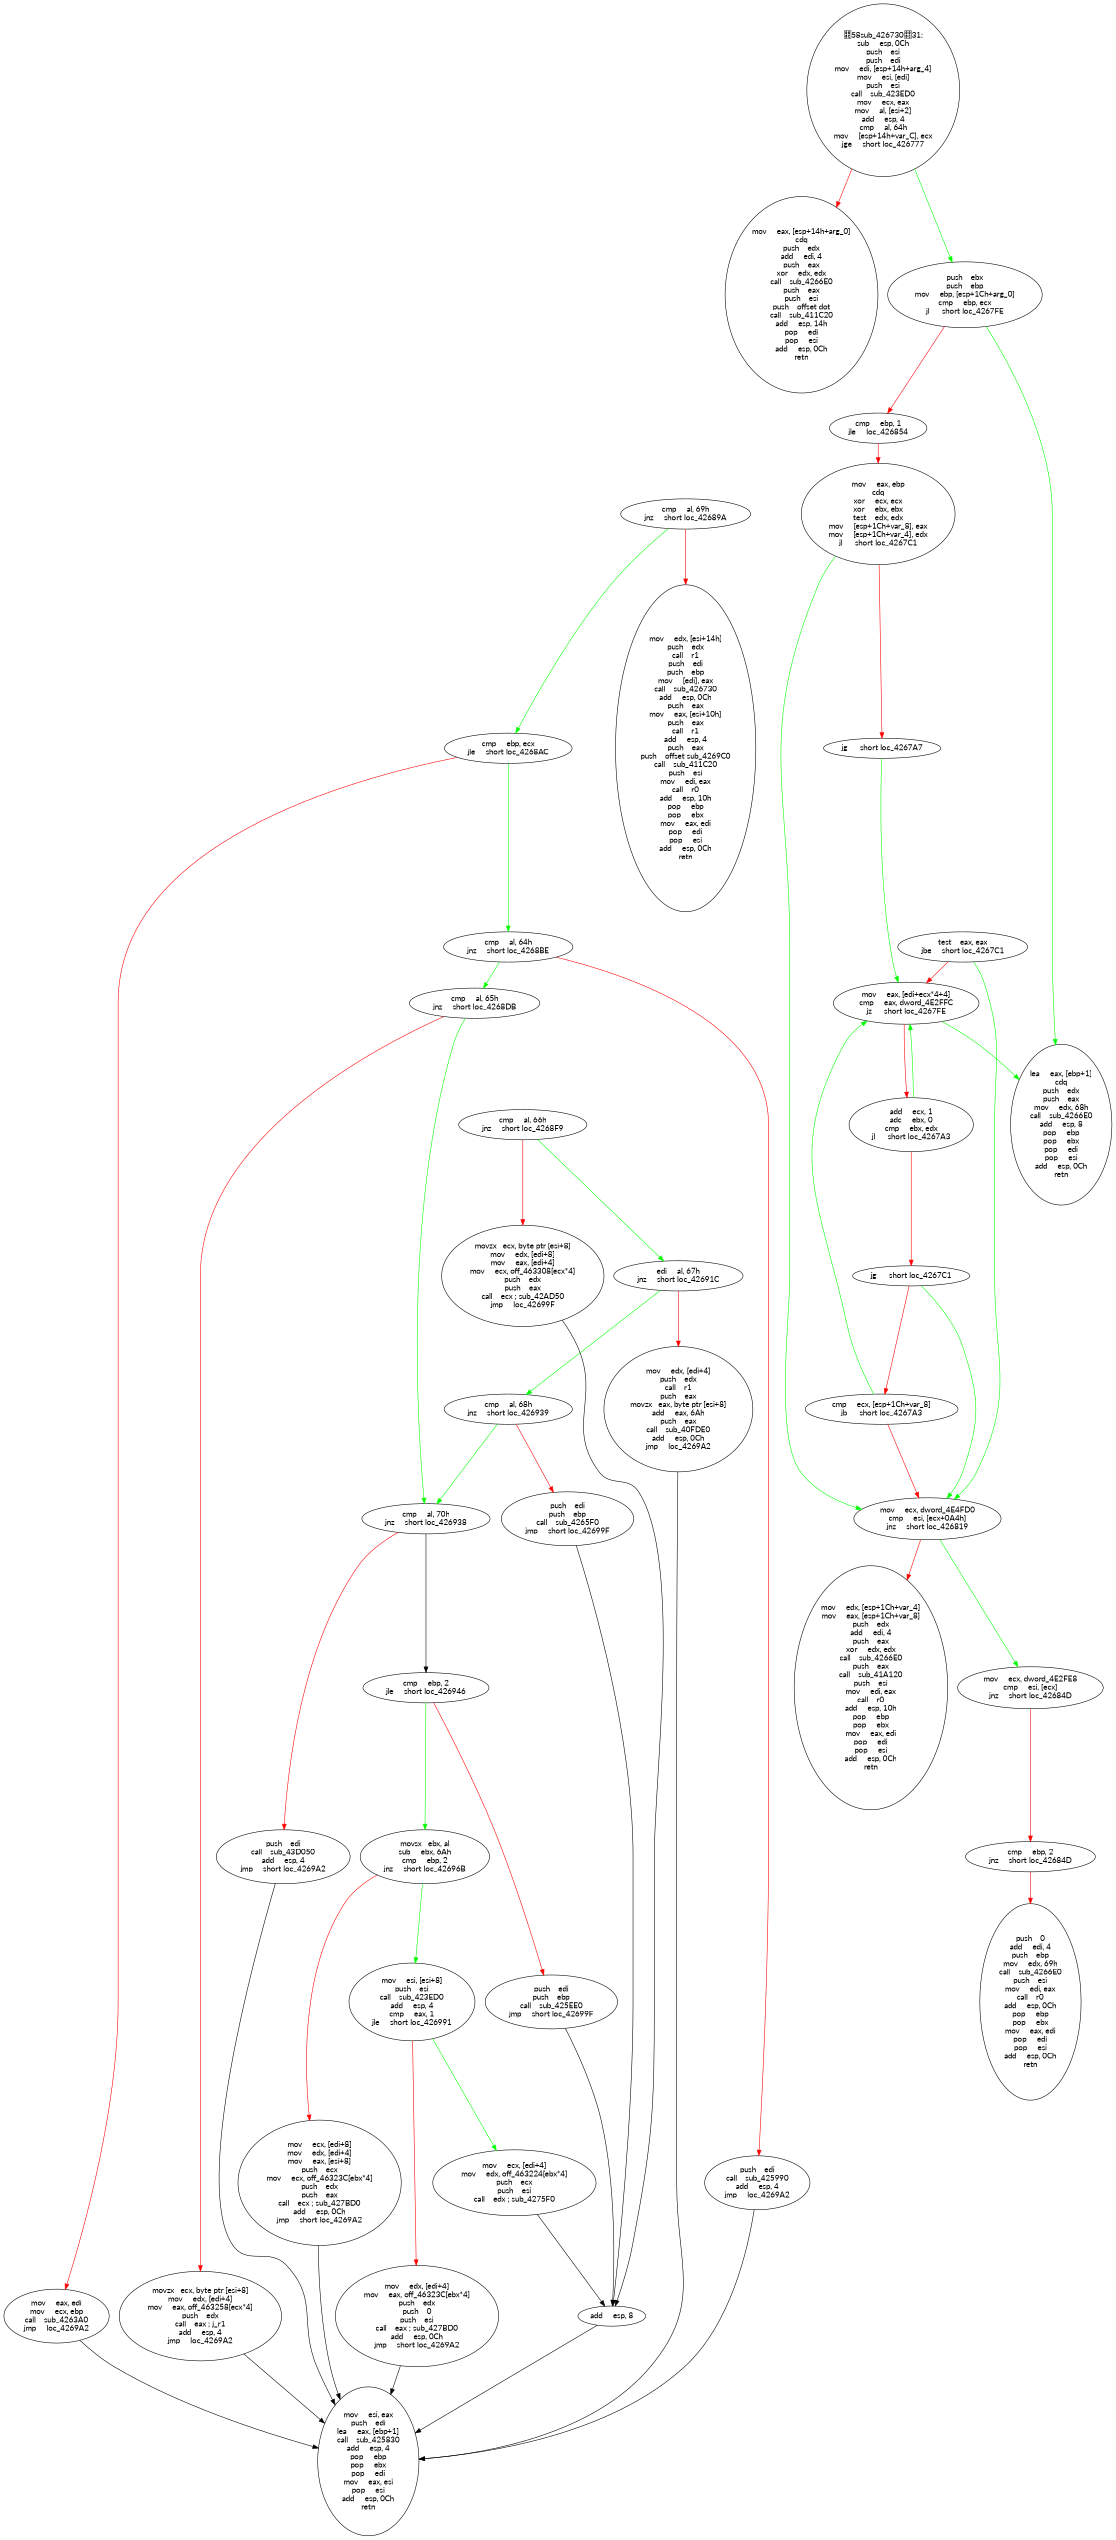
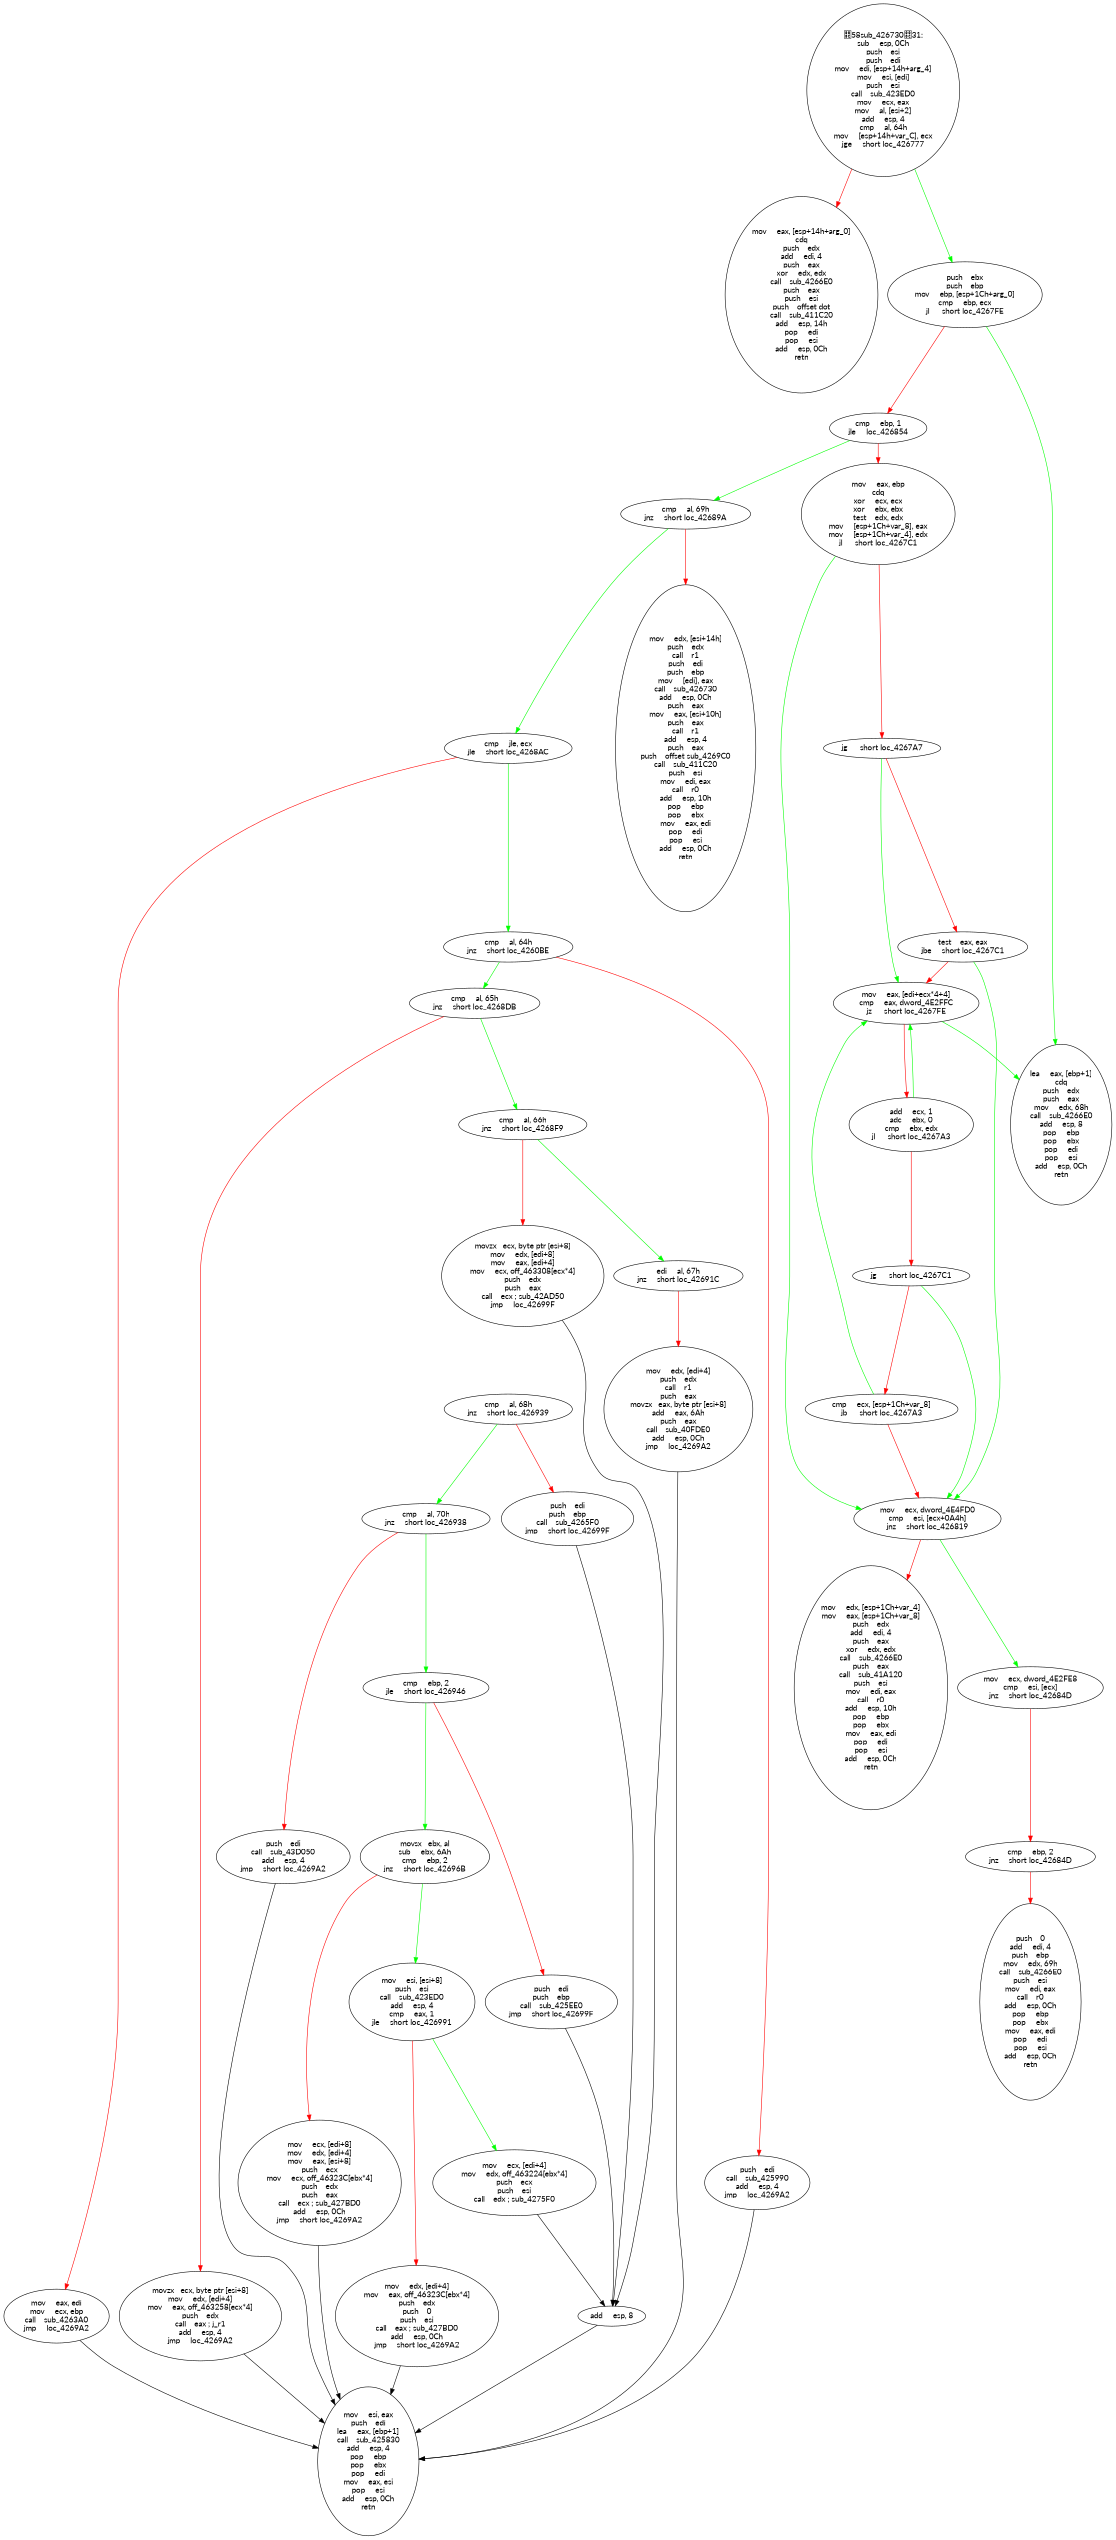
edge "cmp     ebp, 1 jle     loc_426854" -> "cmp     al, 69h jnz     short loc_42689A": added
node "cmp     ebp, ecx jle     short loc_4268AC": label "cmp     ebp, ecx jle     short loc_4268AC" -> "cmp     jle, ecx jle     short loc_4268AC"
edge "jg      short loc_4267A7" -> "test    eax, eax jbe     short loc_4267C1": added
node "cmp     al, 64h jnz     short loc_4268BE": label "cmp     al, 64h jnz     short loc_4268BE" -> "cmp     al, 64h jnz     short loc_4260BE"
edge "cmp     al, 65h jnz     short loc_4268DB" -> "cmp     al, 70h jnz     short loc_426938": now "cmp     al, 65h jnz     short loc_4268DB" -> "cmp     al, 66h jnz     short loc_4268F9"
edge "edi     al, 67h jnz     short loc_42691C" -> "cmp     al, 68h jnz     short loc_426939": removed
edge "cmp     al, 70h jnz     short loc_426938" -> "cmp     ebp, 2 jle     short loc_426946": color black -> green
